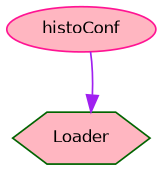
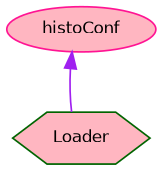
edge "histoConf" -> "Loader": reversed
